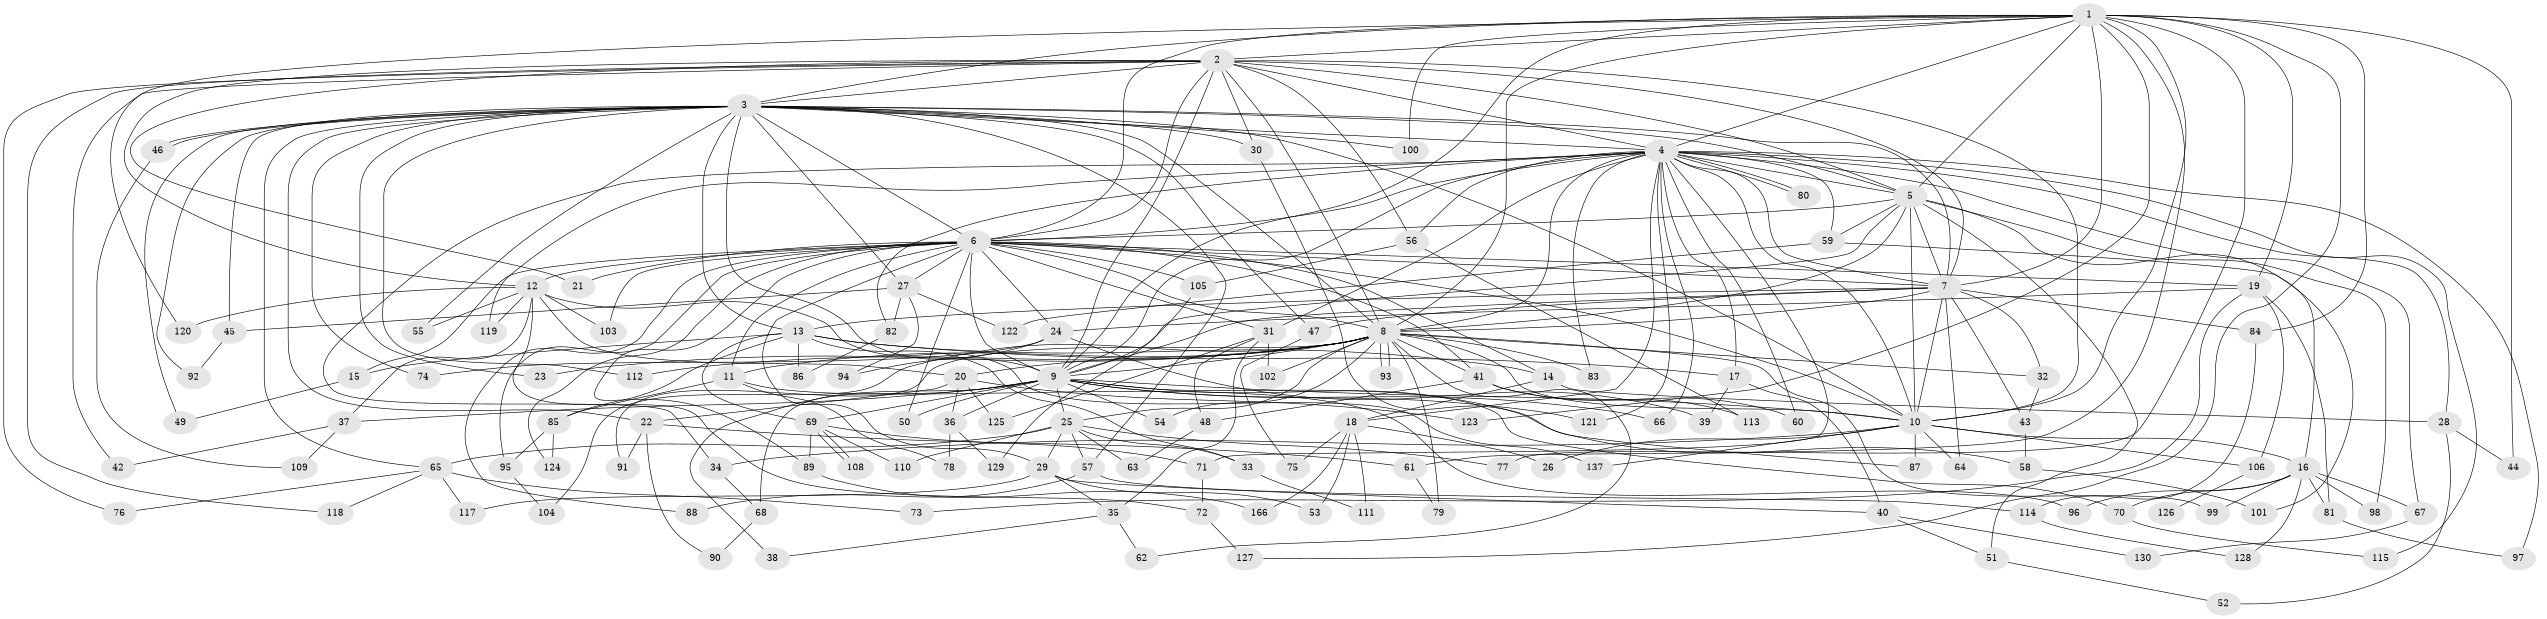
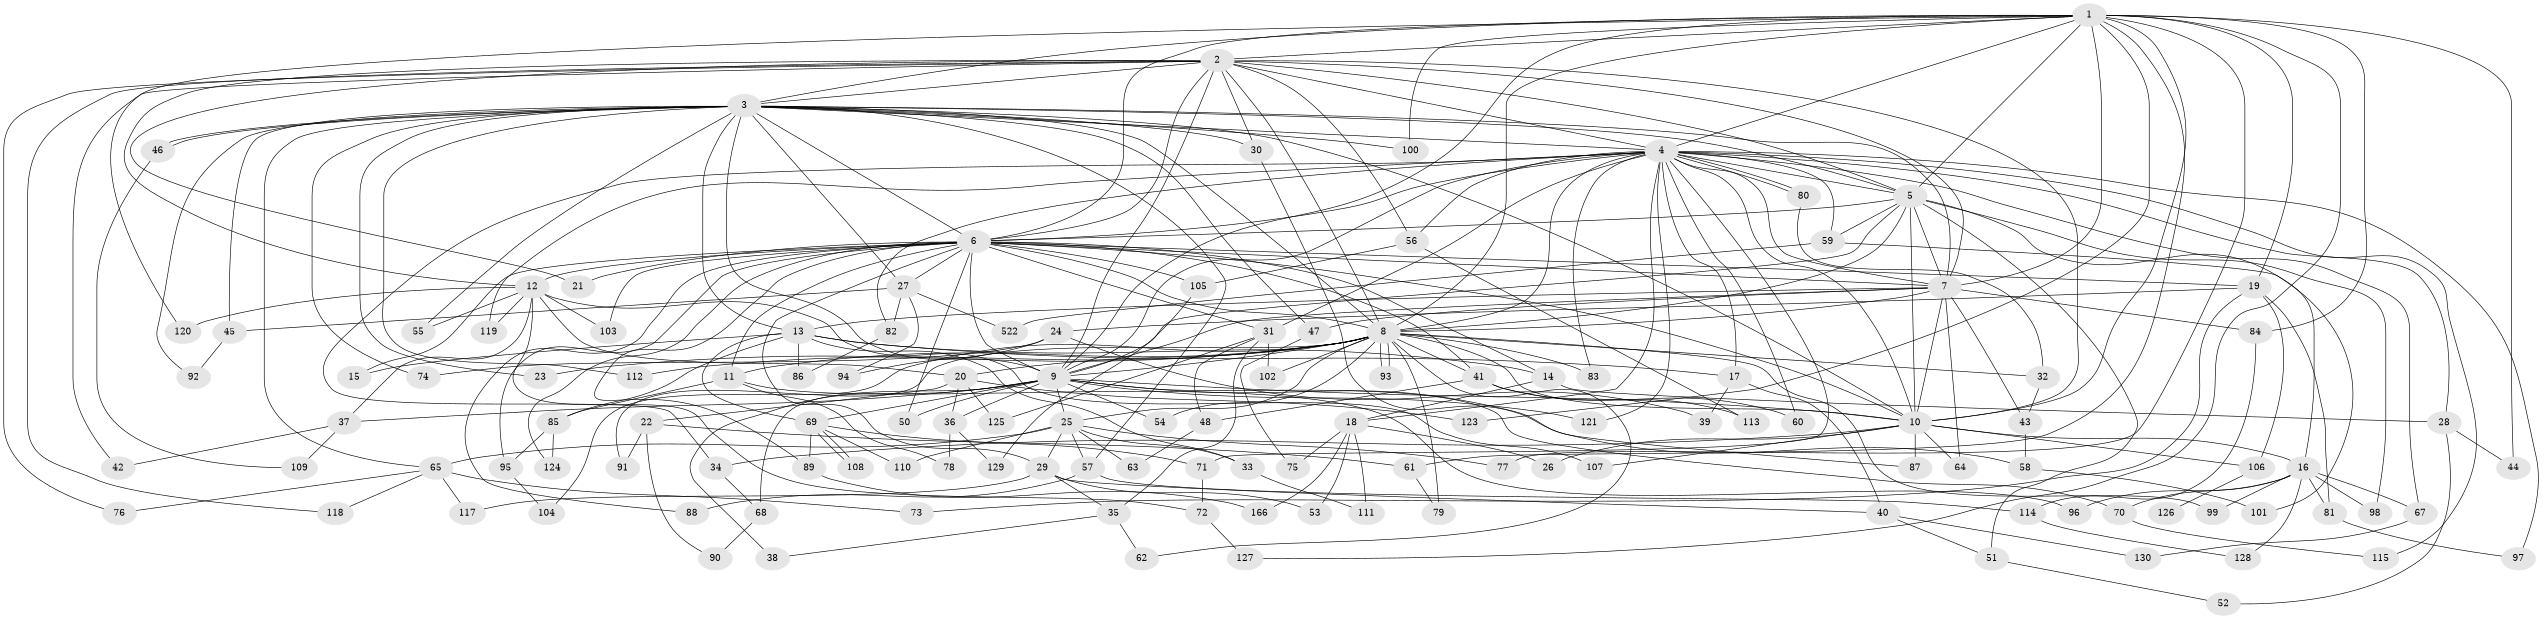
edge "3" -- "22": removed
edge "6" -- "24": removed
edge "7" -- "32": now "80" -- "32"
node "122": label "122" -> "522"
node "49": removed
node "66": removed
node "137": label "137" -> "107"
